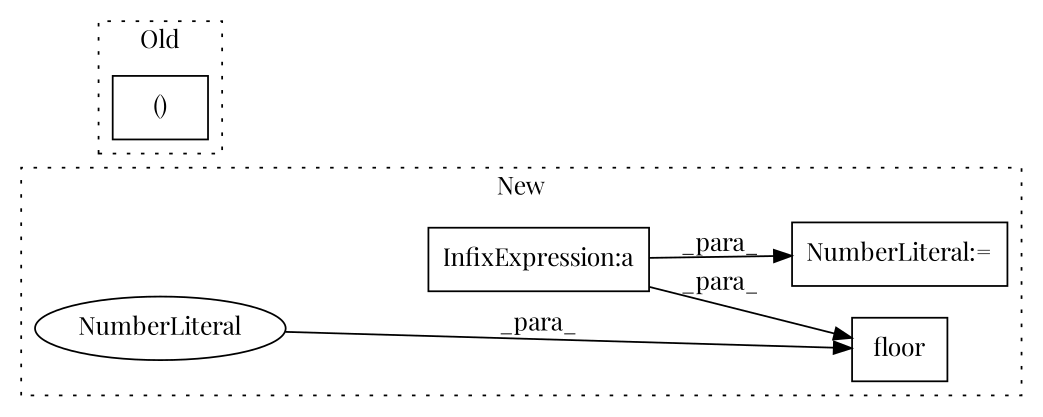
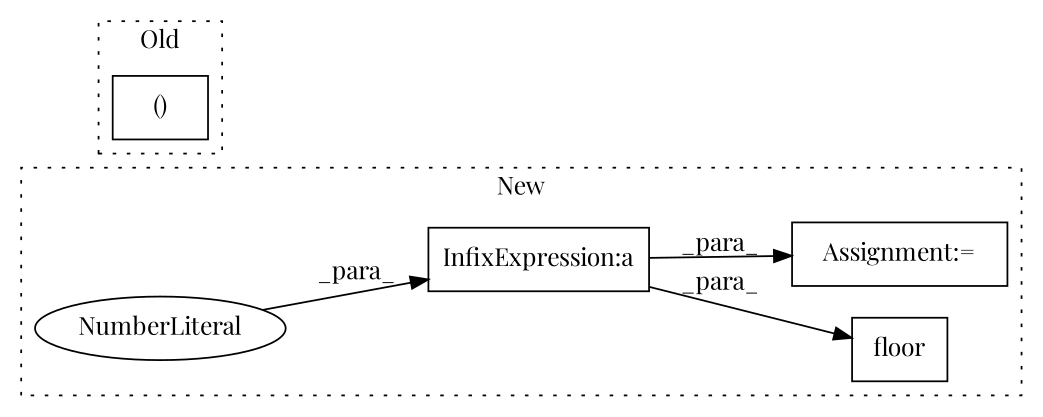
node "NumberLiteral:=": label "NumberLiteral:=" -> "Assignment:="
edge "NumberLiteral" -> "floor": now "NumberLiteral" -> "InfixExpression:a"
